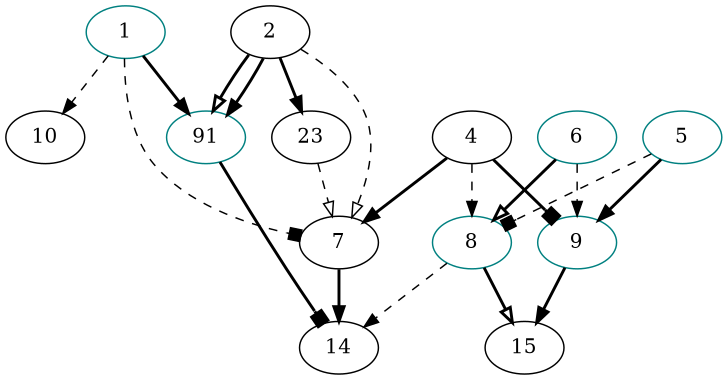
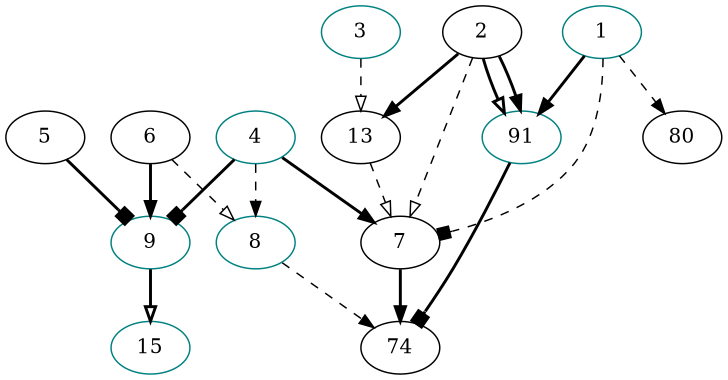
node "3": added
node "10": label "10" -> "80"
node "23": label "23" -> "13"
node "4": color black -> teal
node "6": color teal -> black
node "5": color teal -> black
edge "6" -> "9": style dashed -> bold
edge "6" -> "8": style bold -> dashed
edge "5" -> "8": removed
edge "5" -> "9": arrowhead normal -> box
edge "8" -> "15": removed
edge "9" -> "15": arrowhead normal -> onormal
node "14": label "14" -> "74"
node "15": color black -> teal
